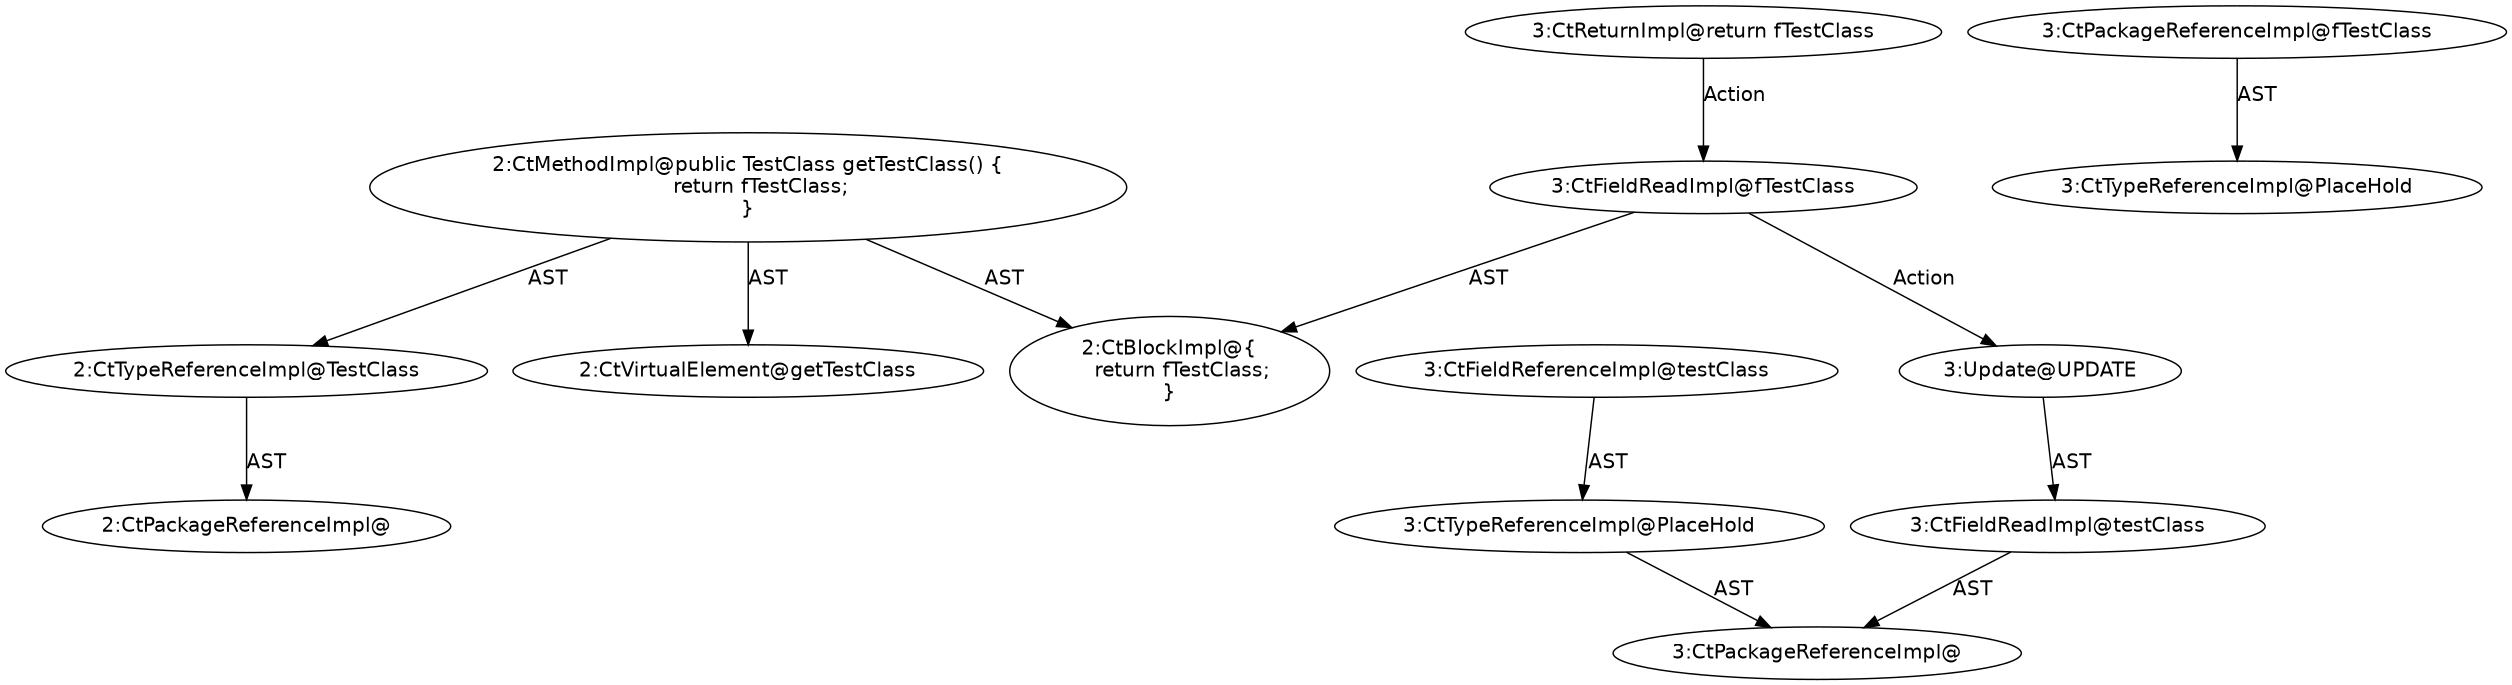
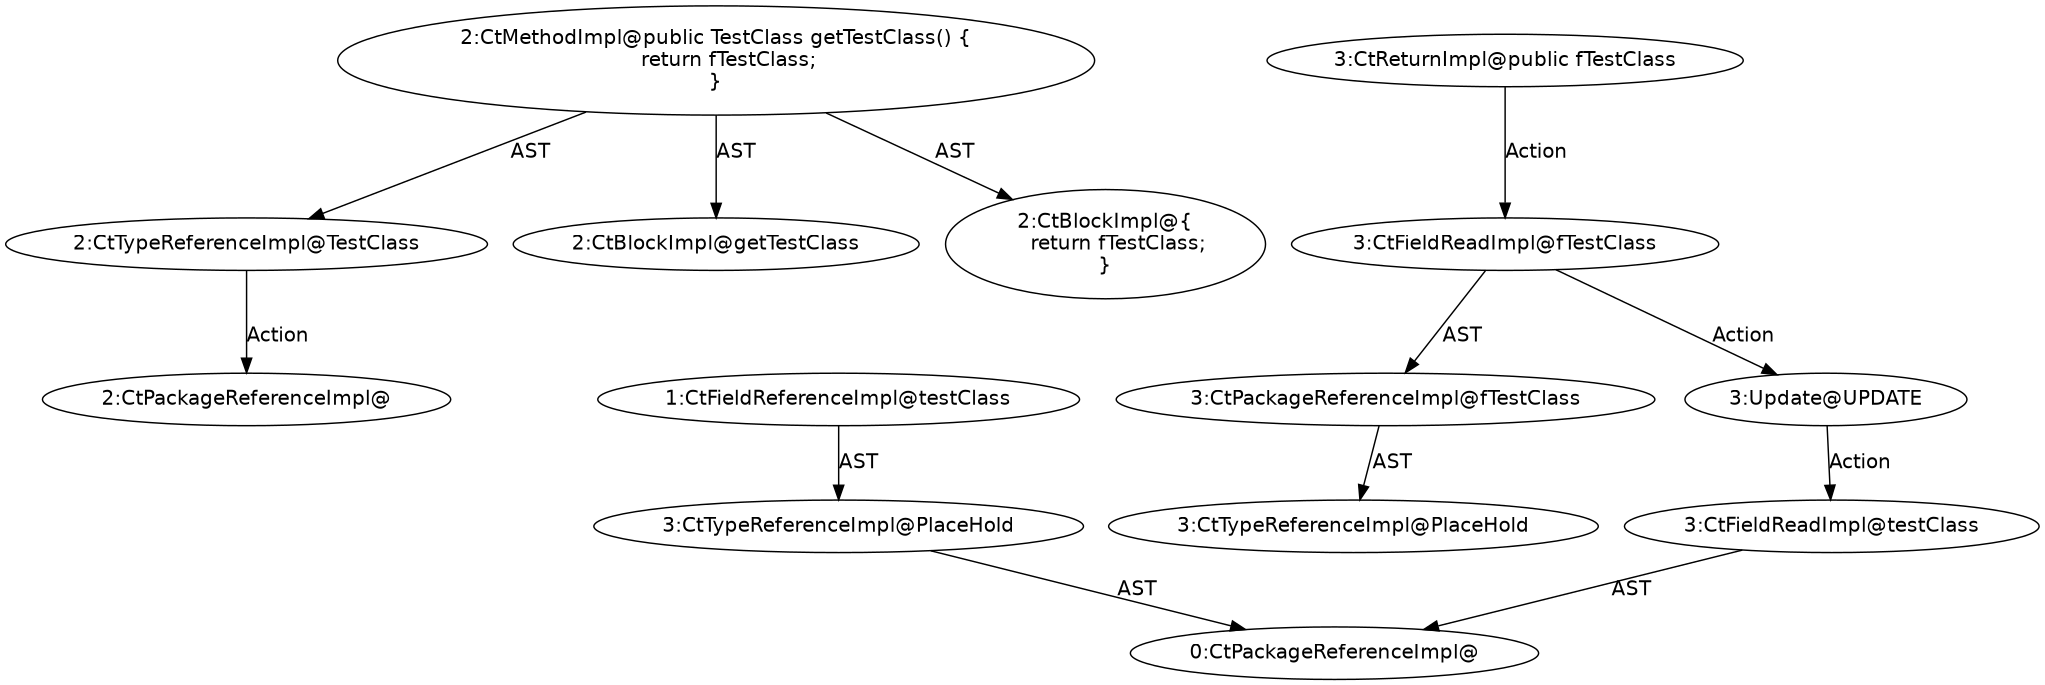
node "3:CtReturnImpl@return fTestClass": label "3:CtReturnImpl@return fTestClass" -> "3:CtReturnImpl@public fTestClass"
edge "3:CtFieldReadImpl@fTestClass" -> "2:CtBlockImpl@{ return fTestClass; }": now "3:CtFieldReadImpl@fTestClass" -> "3:CtPackageReferenceImpl@fTestClass"
node "2:CtVirtualElement@getTestClass": label "2:CtVirtualElement@getTestClass" -> "2:CtBlockImpl@getTestClass"
node "3:CtFieldReferenceImpl@testClass": label "3:CtFieldReferenceImpl@testClass" -> "1:CtFieldReferenceImpl@testClass"
edge "2:CtTypeReferenceImpl@TestClass" -> "2:CtPackageReferenceImpl@": label "AST" -> "Action"
edge "3:Update@UPDATE" -> "3:CtFieldReadImpl@testClass": label "AST" -> "Action"
node "3:CtPackageReferenceImpl@": label "3:CtPackageReferenceImpl@" -> "0:CtPackageReferenceImpl@"
